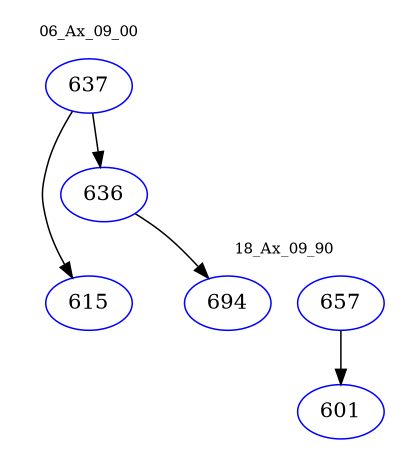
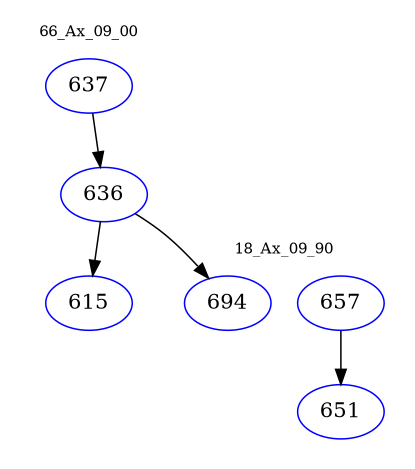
cluster "06_Ax_09_00": label "06_Ax_09_00" -> "66_Ax_09_00"
edge "637" -> "615": now "636" -> "615"
node "601": label "601" -> "651"
